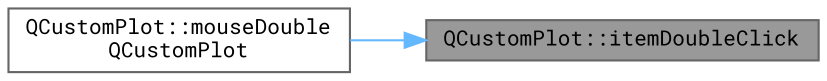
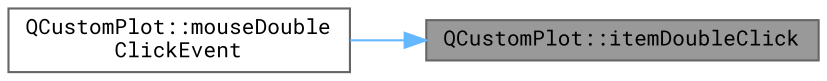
node "QCustomPlot::mouseDouble QCustomPlot": label "QCustomPlot::mouseDouble QCustomPlot" -> "QCustomPlot::mouseDouble ClickEvent"
